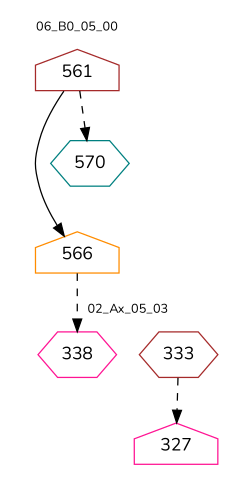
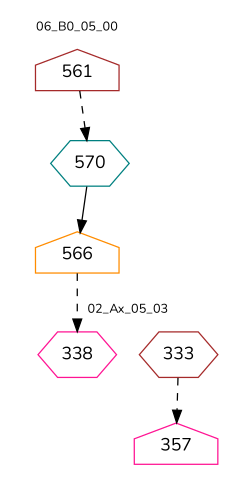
edge "561" -> "566": now "570" -> "566"
node "327": label "327" -> "357"
